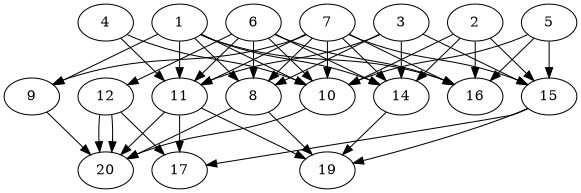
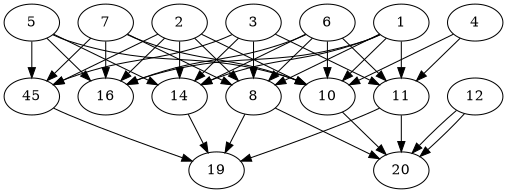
edge "2" -> "8": added
edge "7" -> "14": now "5" -> "14"
edge "7" -> "11": removed
edge "6" -> "12": removed
node "9": removed
node "15": label "15" -> "45"
node "17": removed
